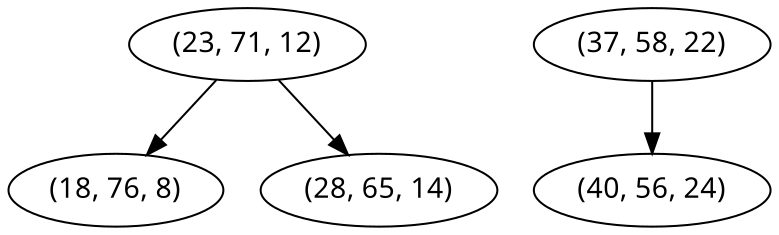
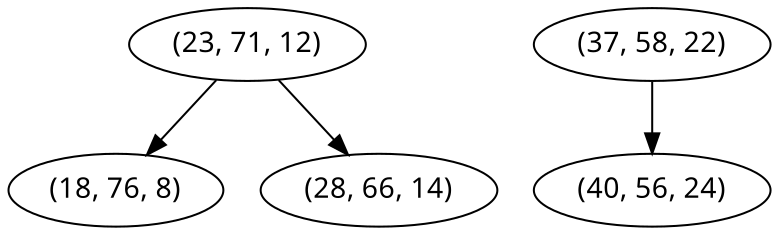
node "(28, 65, 14)": label "(28, 65, 14)" -> "(28, 66, 14)"
